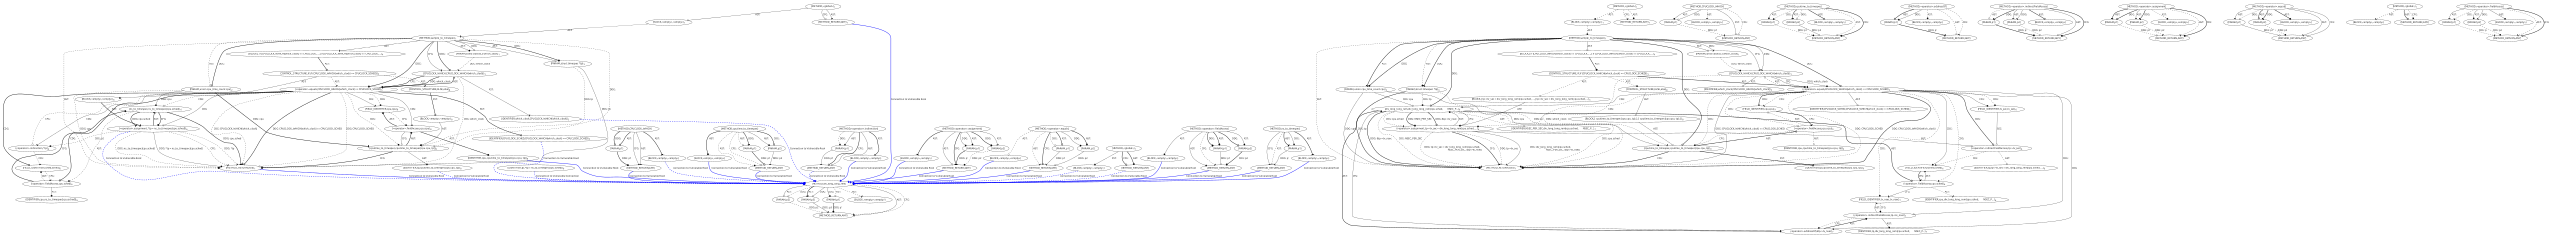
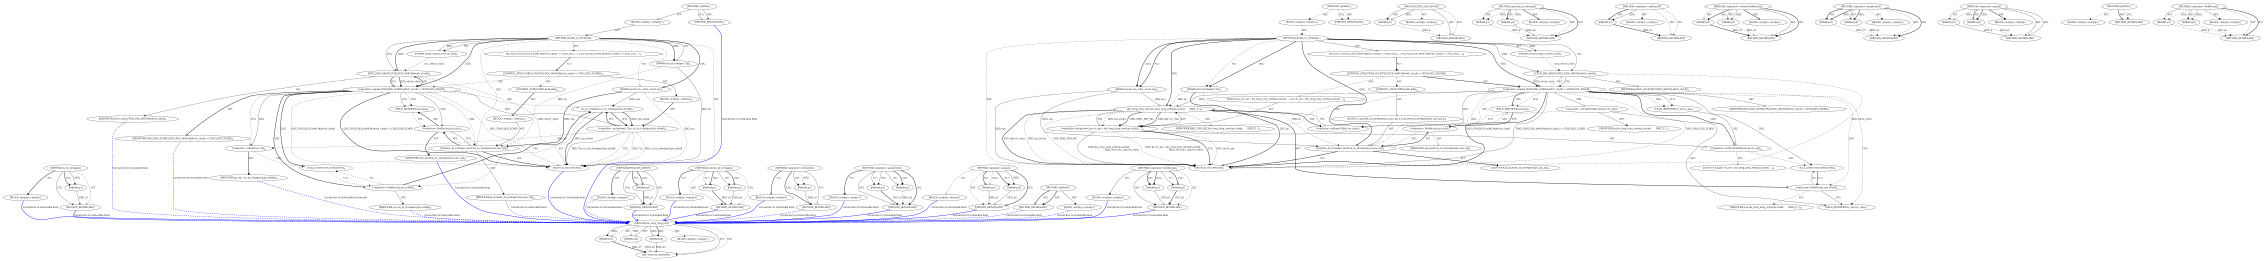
edge "(<operator>.indirection,*tp)" -> "(IDENTIFIER,tp,*tp = ns_to_timespec(cpu.sched))": added, label "AST:"
edge "(<operator>.assignment,*tp = ns_to_timespec(cpu.sched))" -> "(METHOD,div_long_long_rem)": now "(IDENTIFIER,cpu,ns_to_timespec(cpu.sched))" -> "(METHOD,div_long_long_rem)"
edge "(FIELD_IDENTIFIER,tv_nsec,tv_nsec)" -> "(<operator>.indirectFieldAccess,tp->tv_nsec)": removed, label "CFG:"
edge "(<operator>.addressOf,&tp->tv_nsec)" -> "(<operator>.indirectFieldAccess,tp->tv_nsec)": removed, label "AST:"
